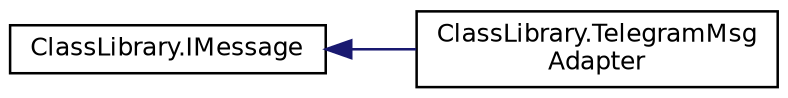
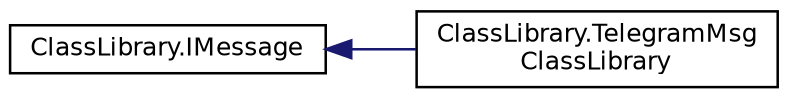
node "ClassLibrary.TelegramMsg Adapter": label "ClassLibrary.TelegramMsg Adapter" -> "ClassLibrary.TelegramMsg ClassLibrary"
